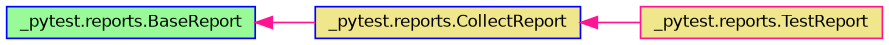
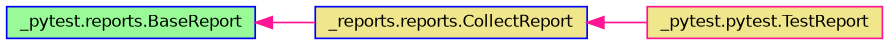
node "_pytest.reports.CollectReport": label "_pytest.reports.CollectReport" -> "_reports.reports.CollectReport"
node "_pytest.reports.TestReport": label "_pytest.reports.TestReport" -> "_pytest.pytest.TestReport"
